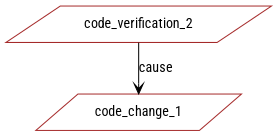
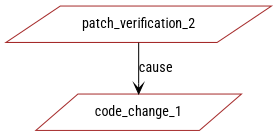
node "code_verification_2": label "code_verification_2" -> "patch_verification_2"
